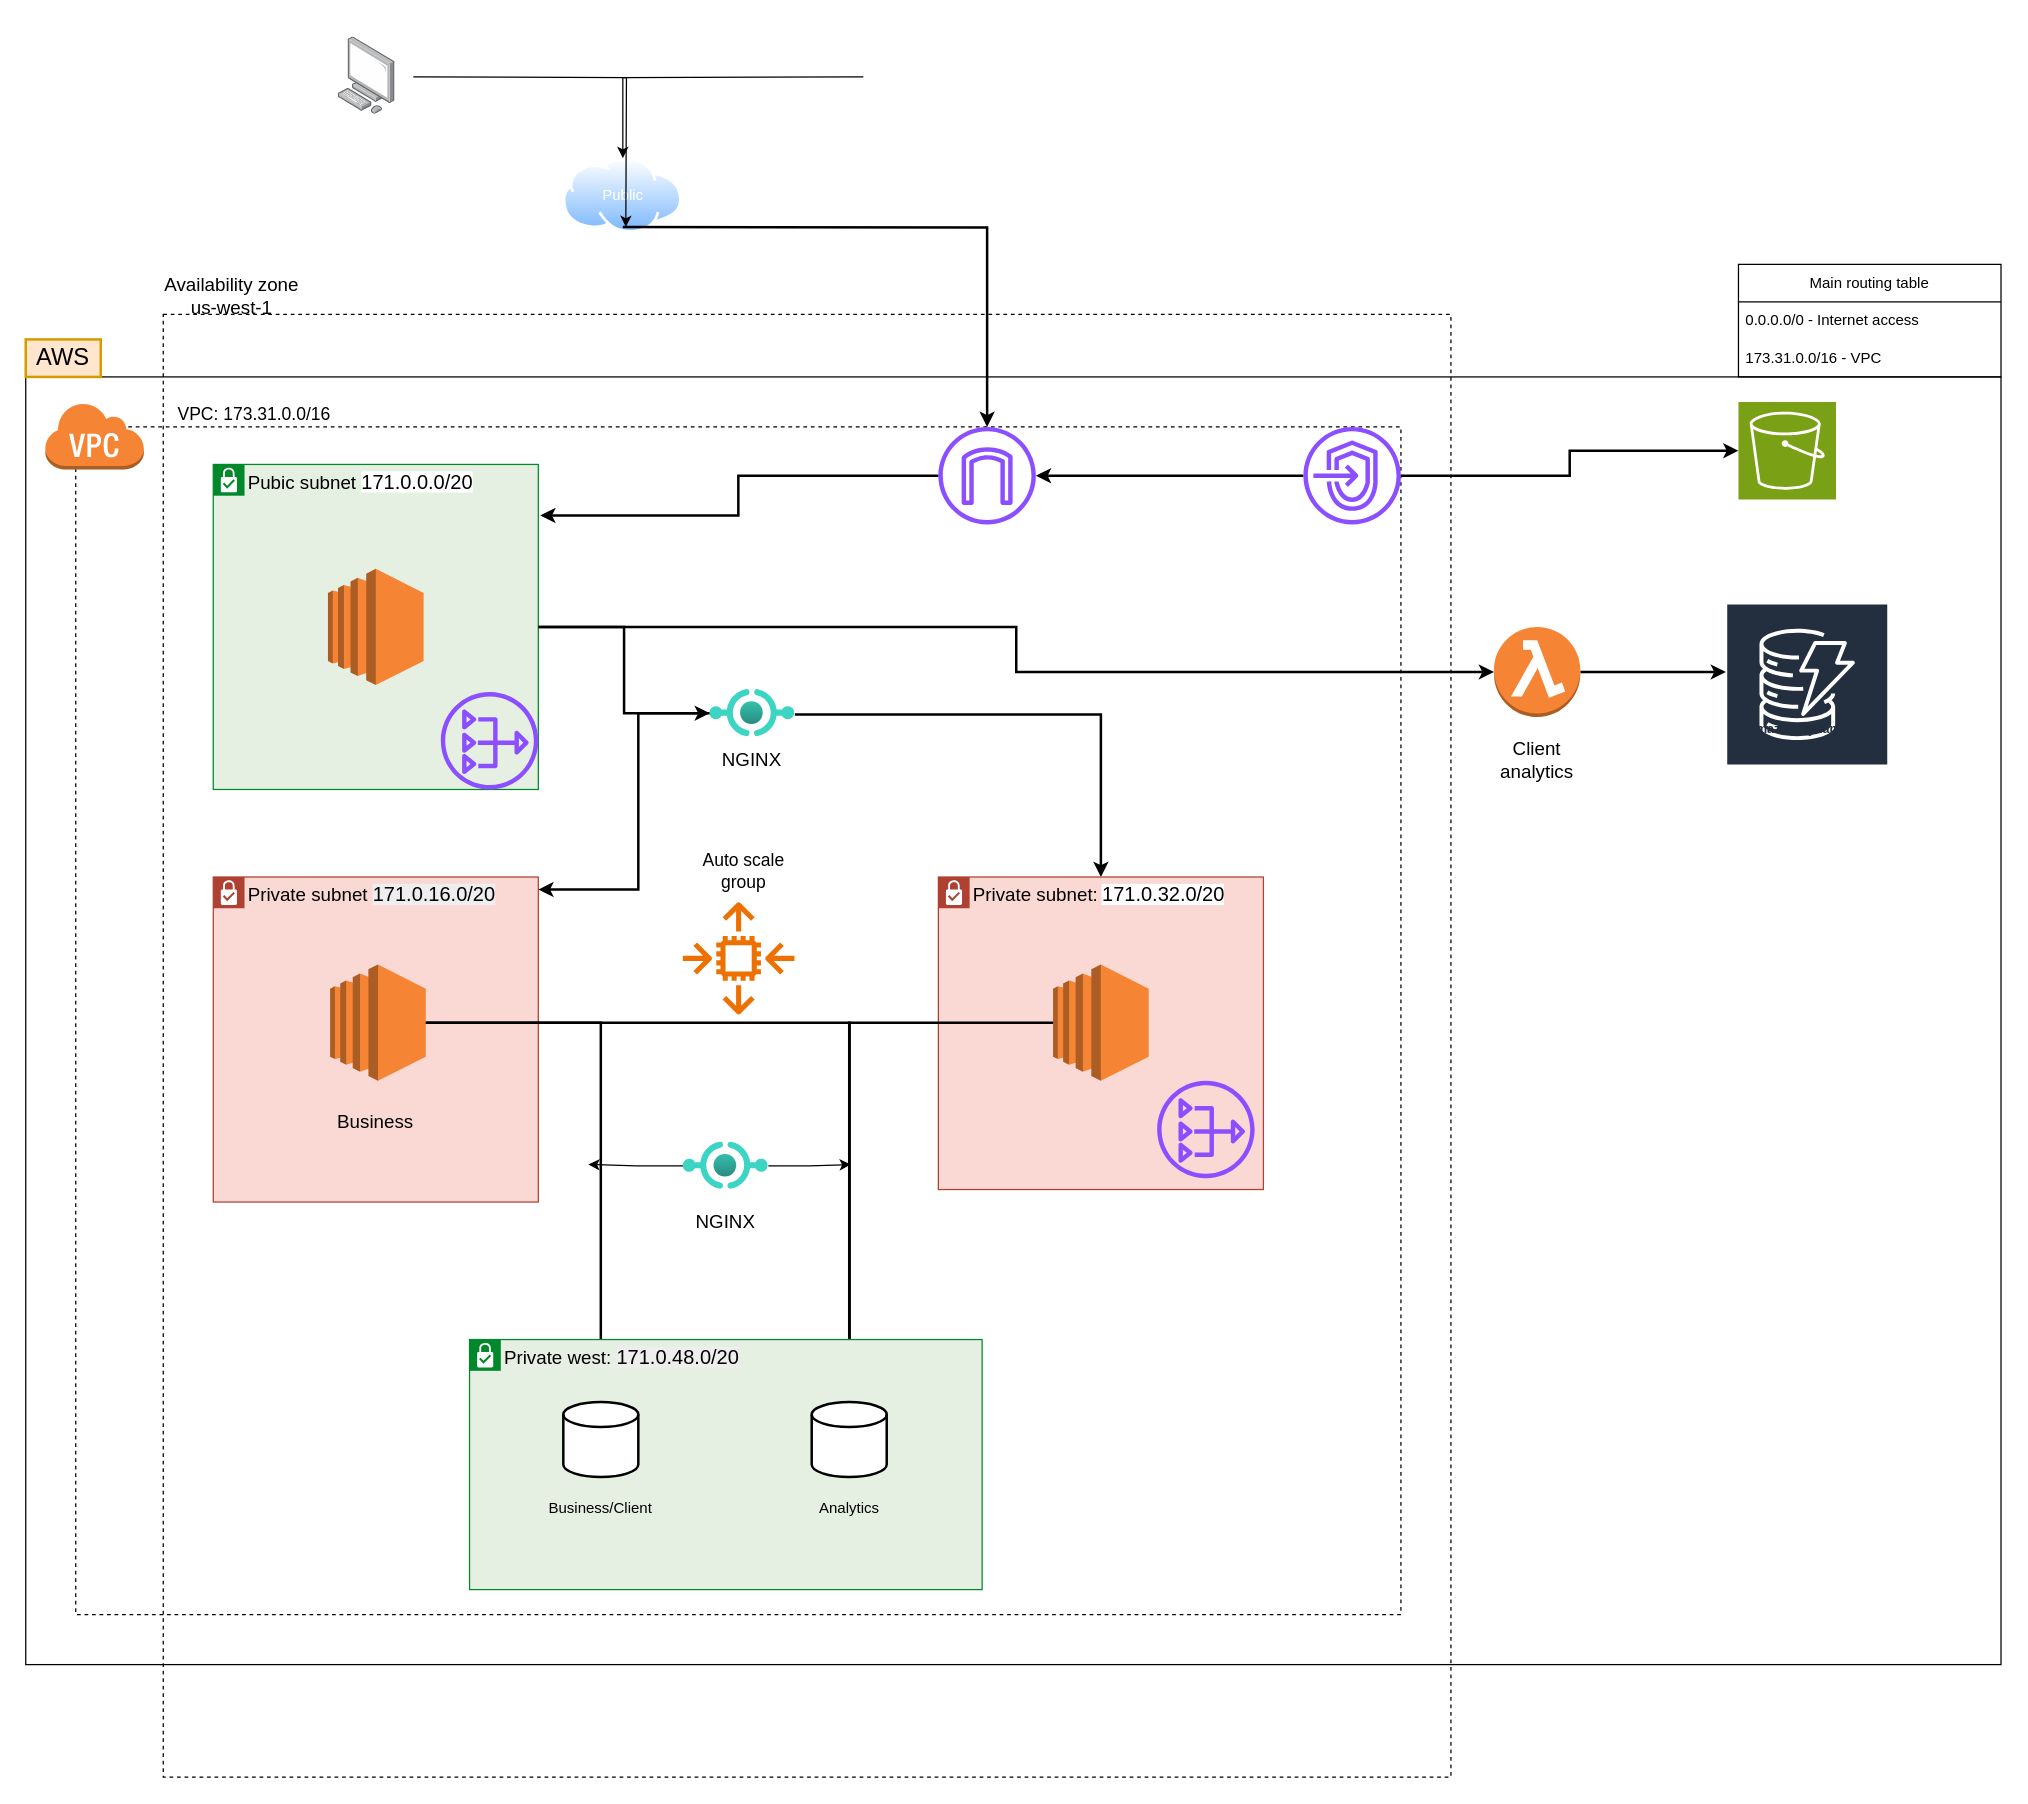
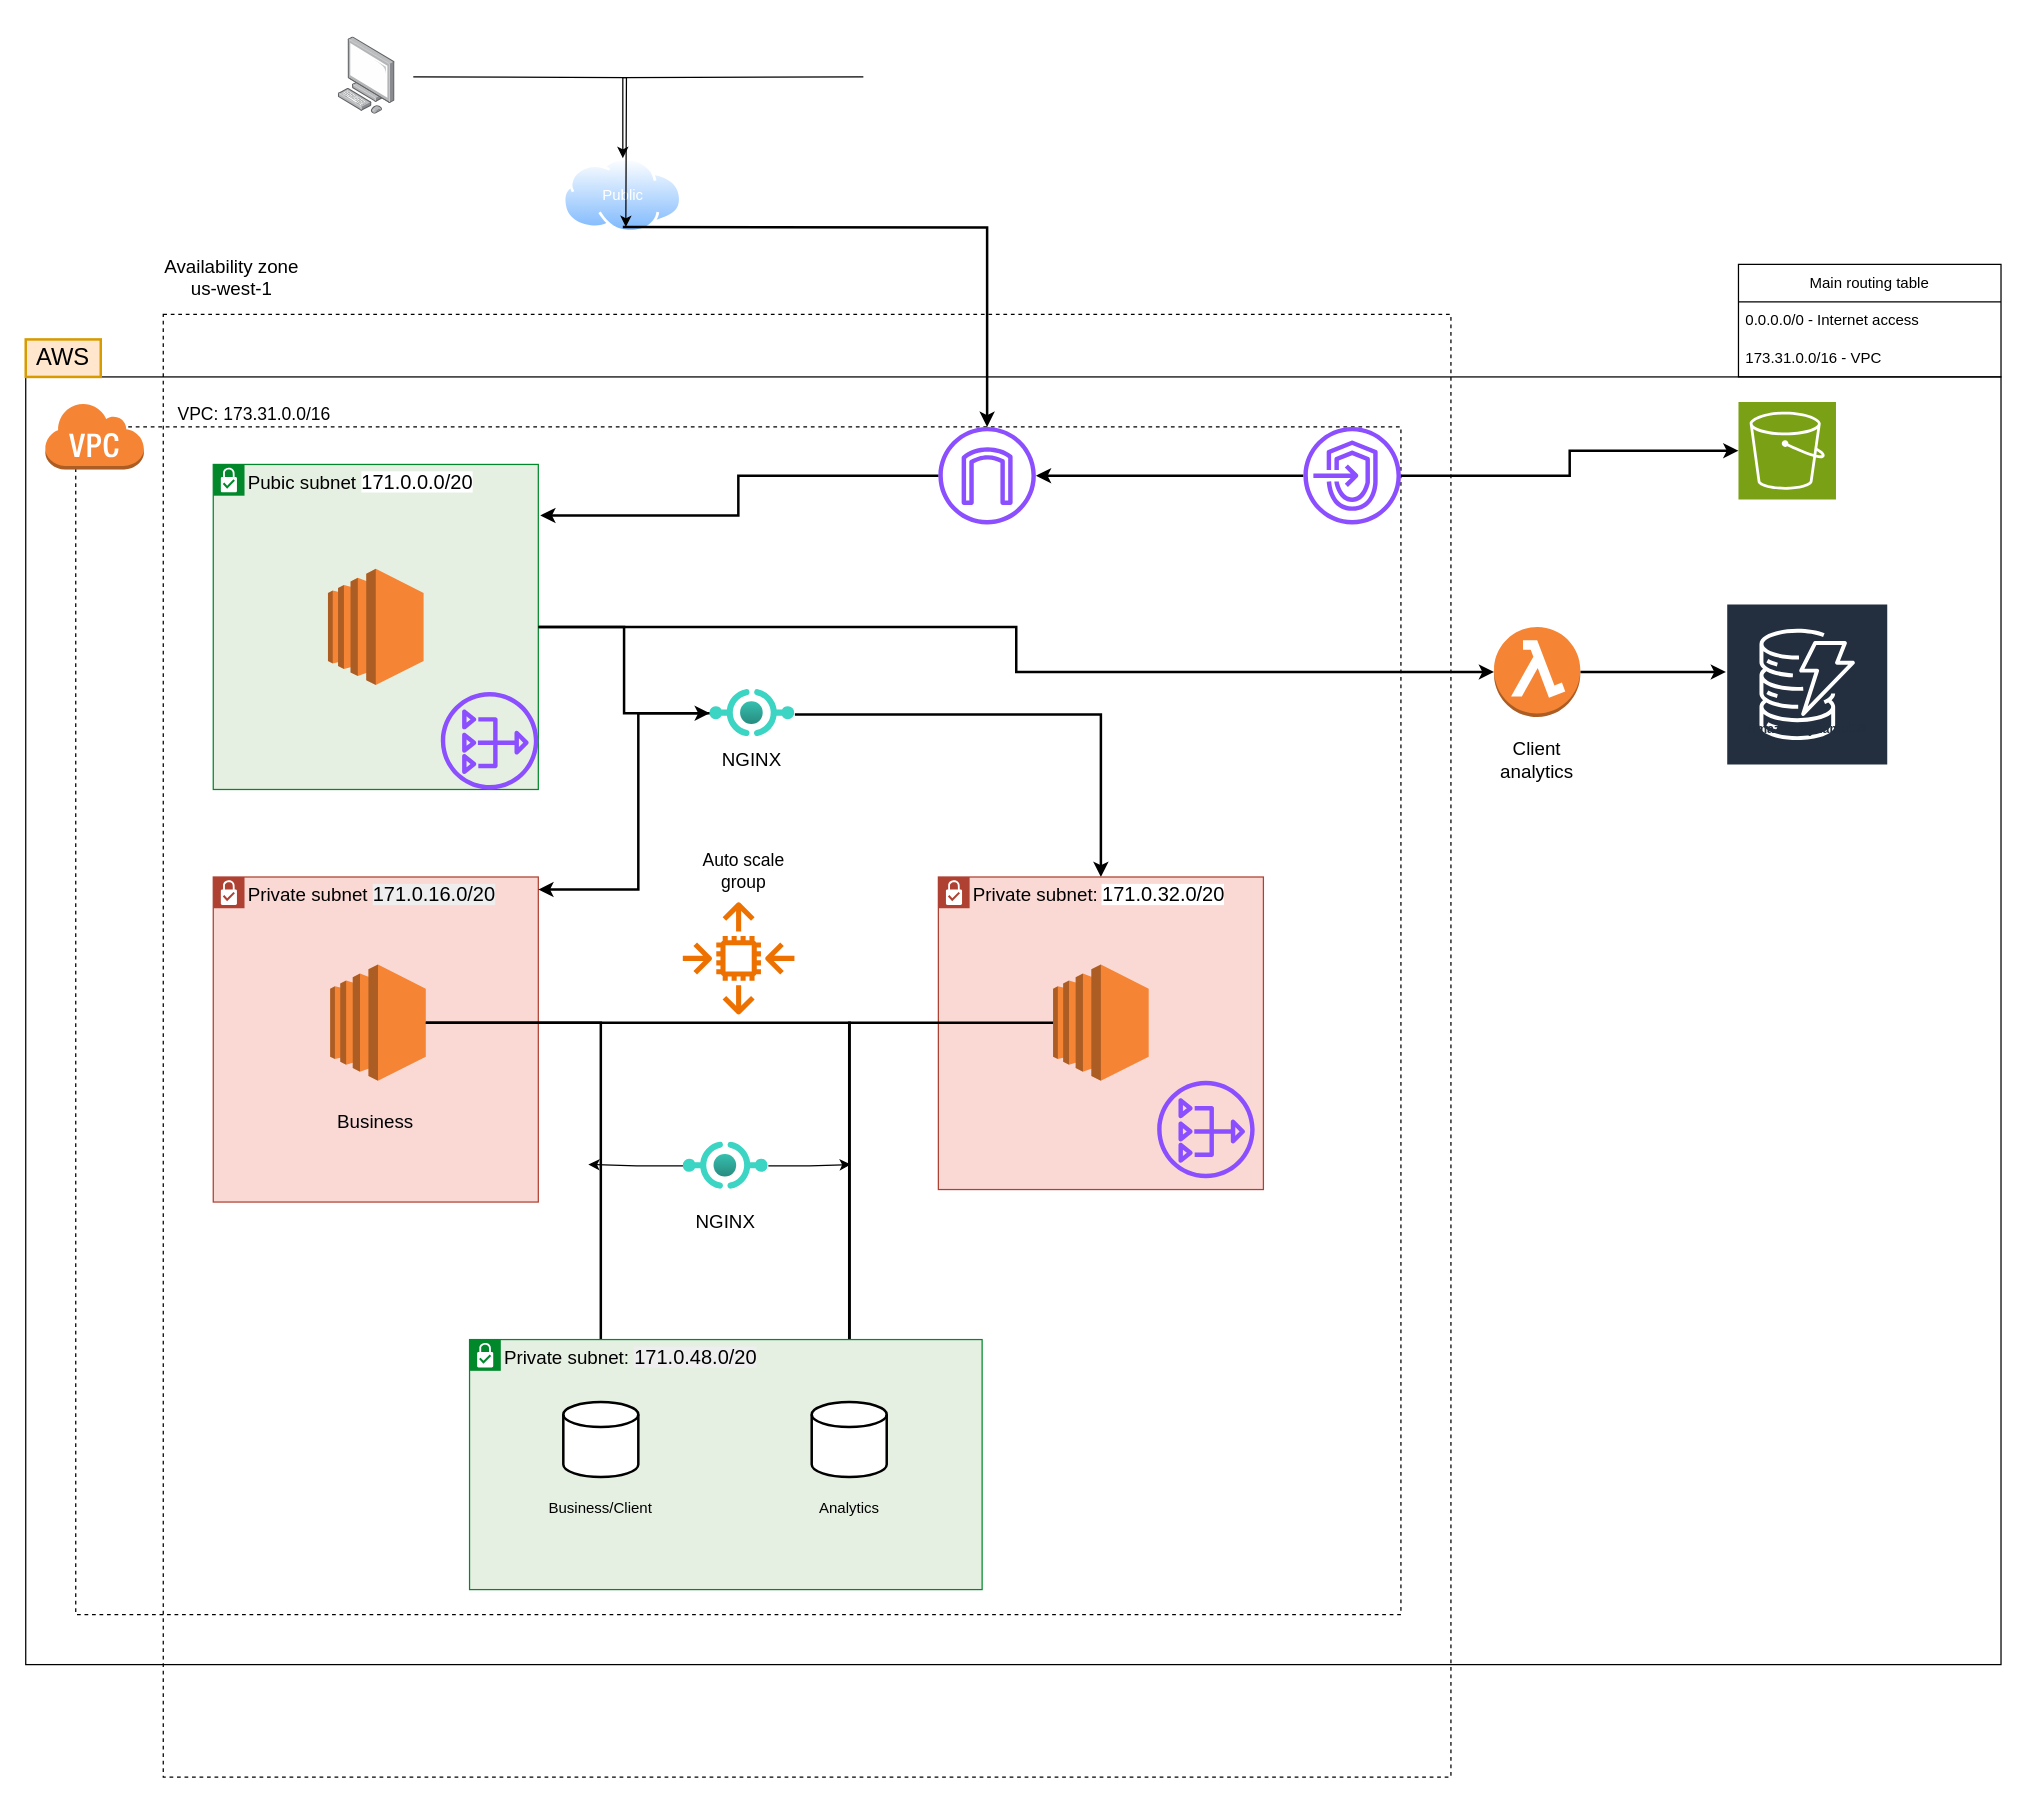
node "Availability zone us-west-1": moved (232, 296) -> (232, 277)
node "Private west: 171.0.48.0/20": label "Private west: 171.0.48.0/20" -> "Private subnet: 171.0.48.0/20"
